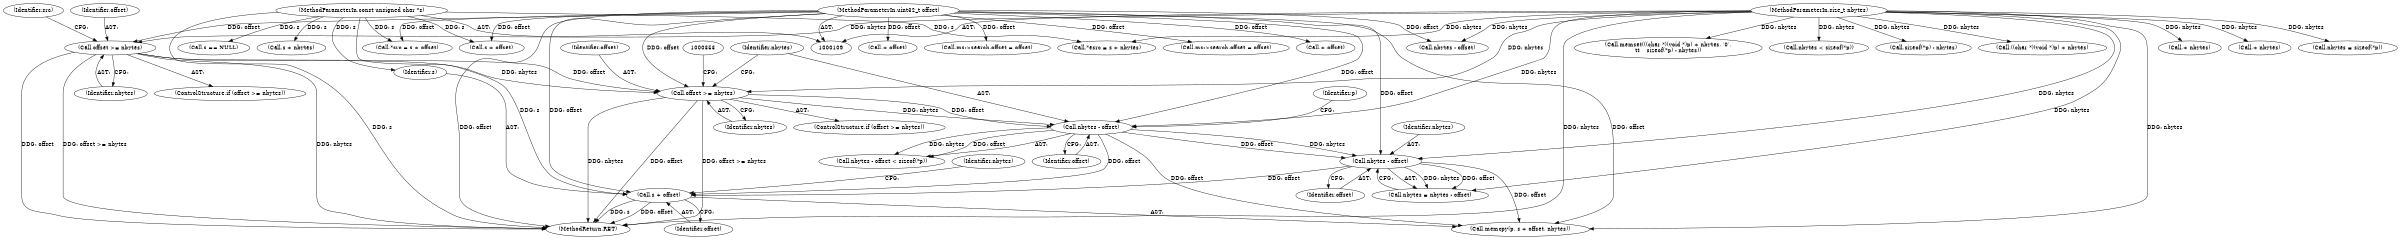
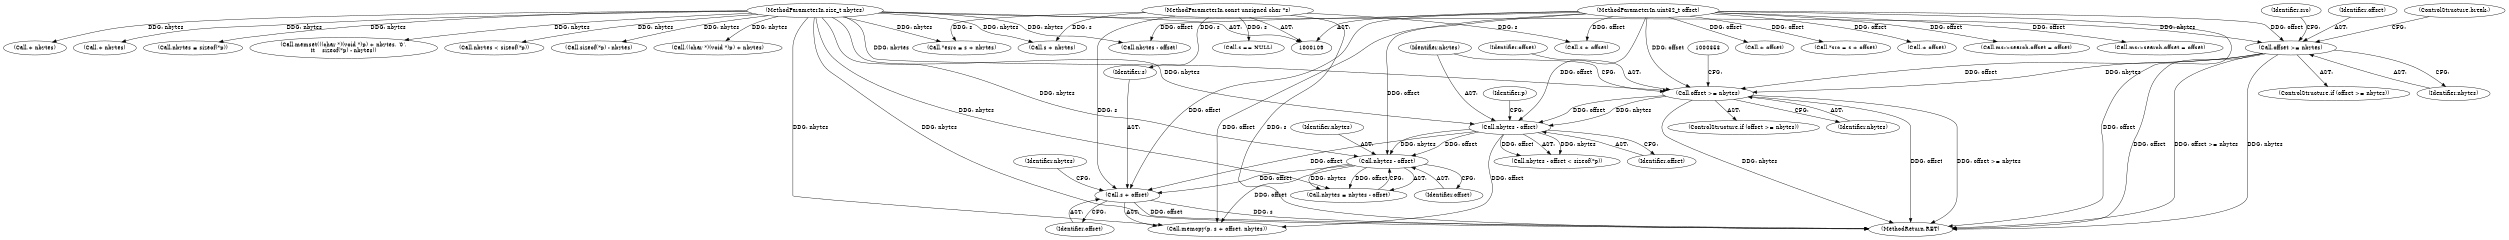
node "(ControlStructure,break;)": added
edge "(MethodParameterIn,size_t nbytes)" -> "(Call,s + nbytes)": added, label "DDG: nbytes"
edge "(MethodParameterIn,const unsigned char *s)" -> "(Call,*src = s + offset)": removed, label "DDG: s"
